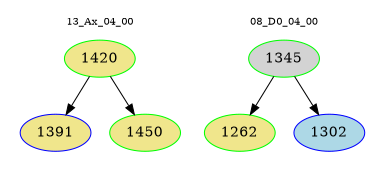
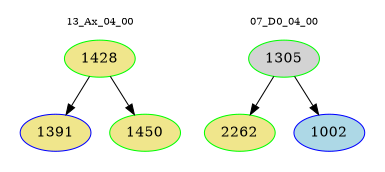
cluster "08_D0_04_00": label "08_D0_04_00" -> "07_D0_04_00"
node "1420": label "1420" -> "1428"
node "1345": label "1345" -> "1305"
node "1262": label "1262" -> "2262"
node "1302": label "1302" -> "1002"
